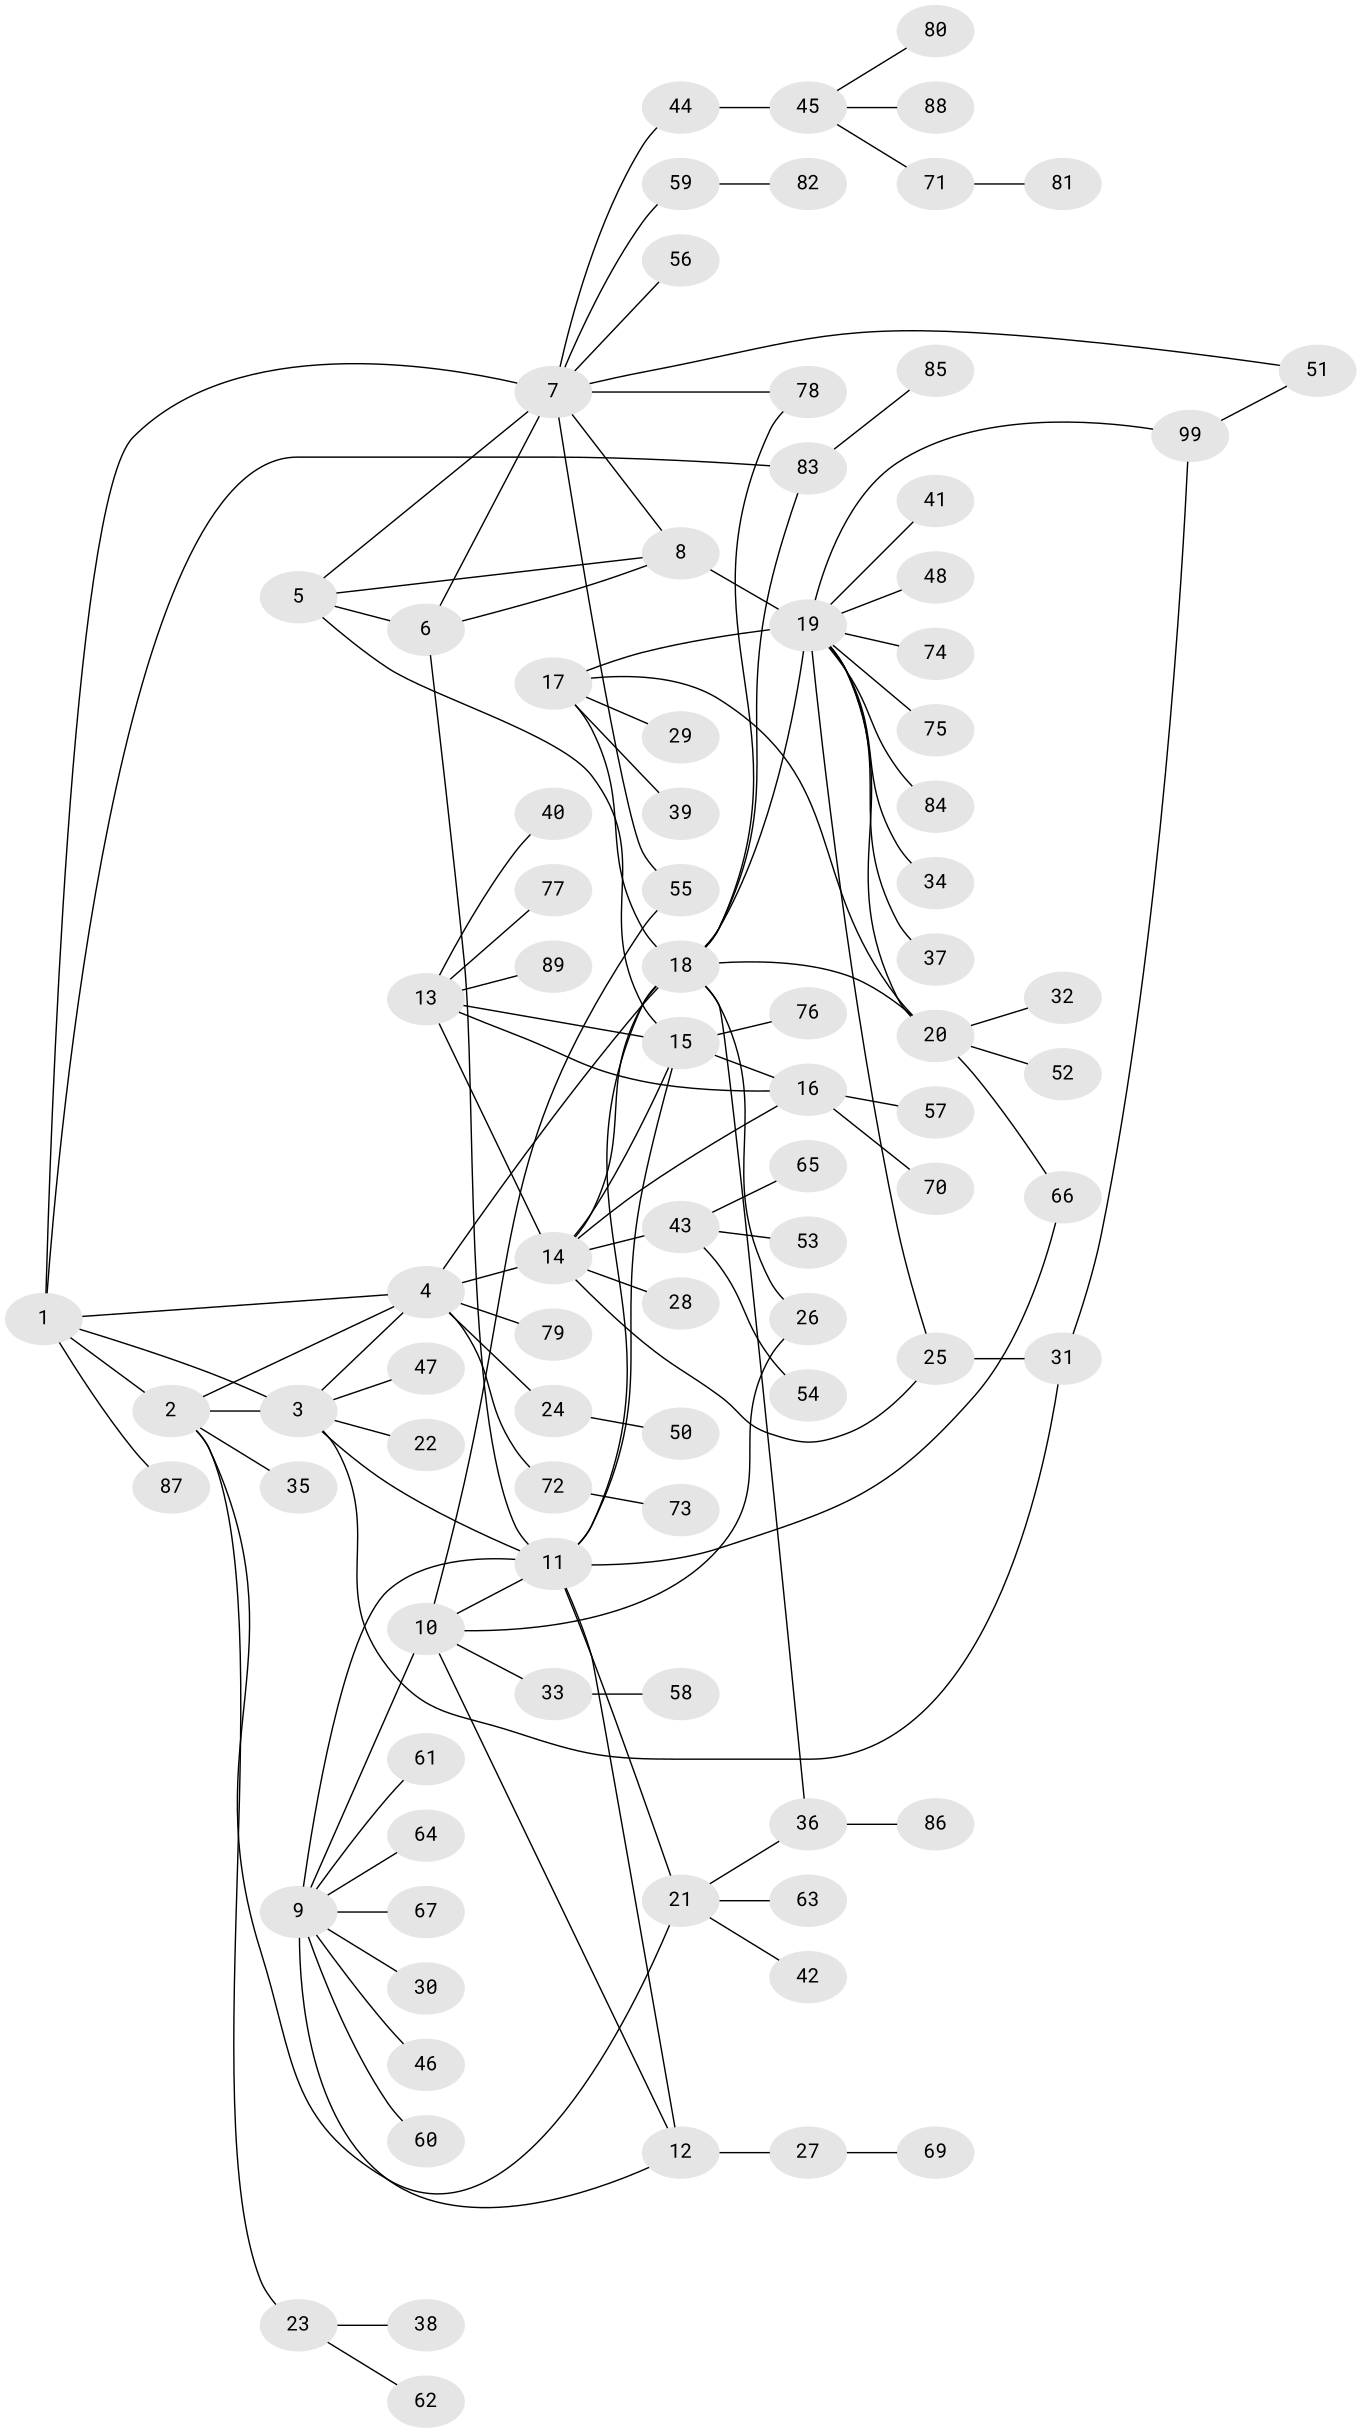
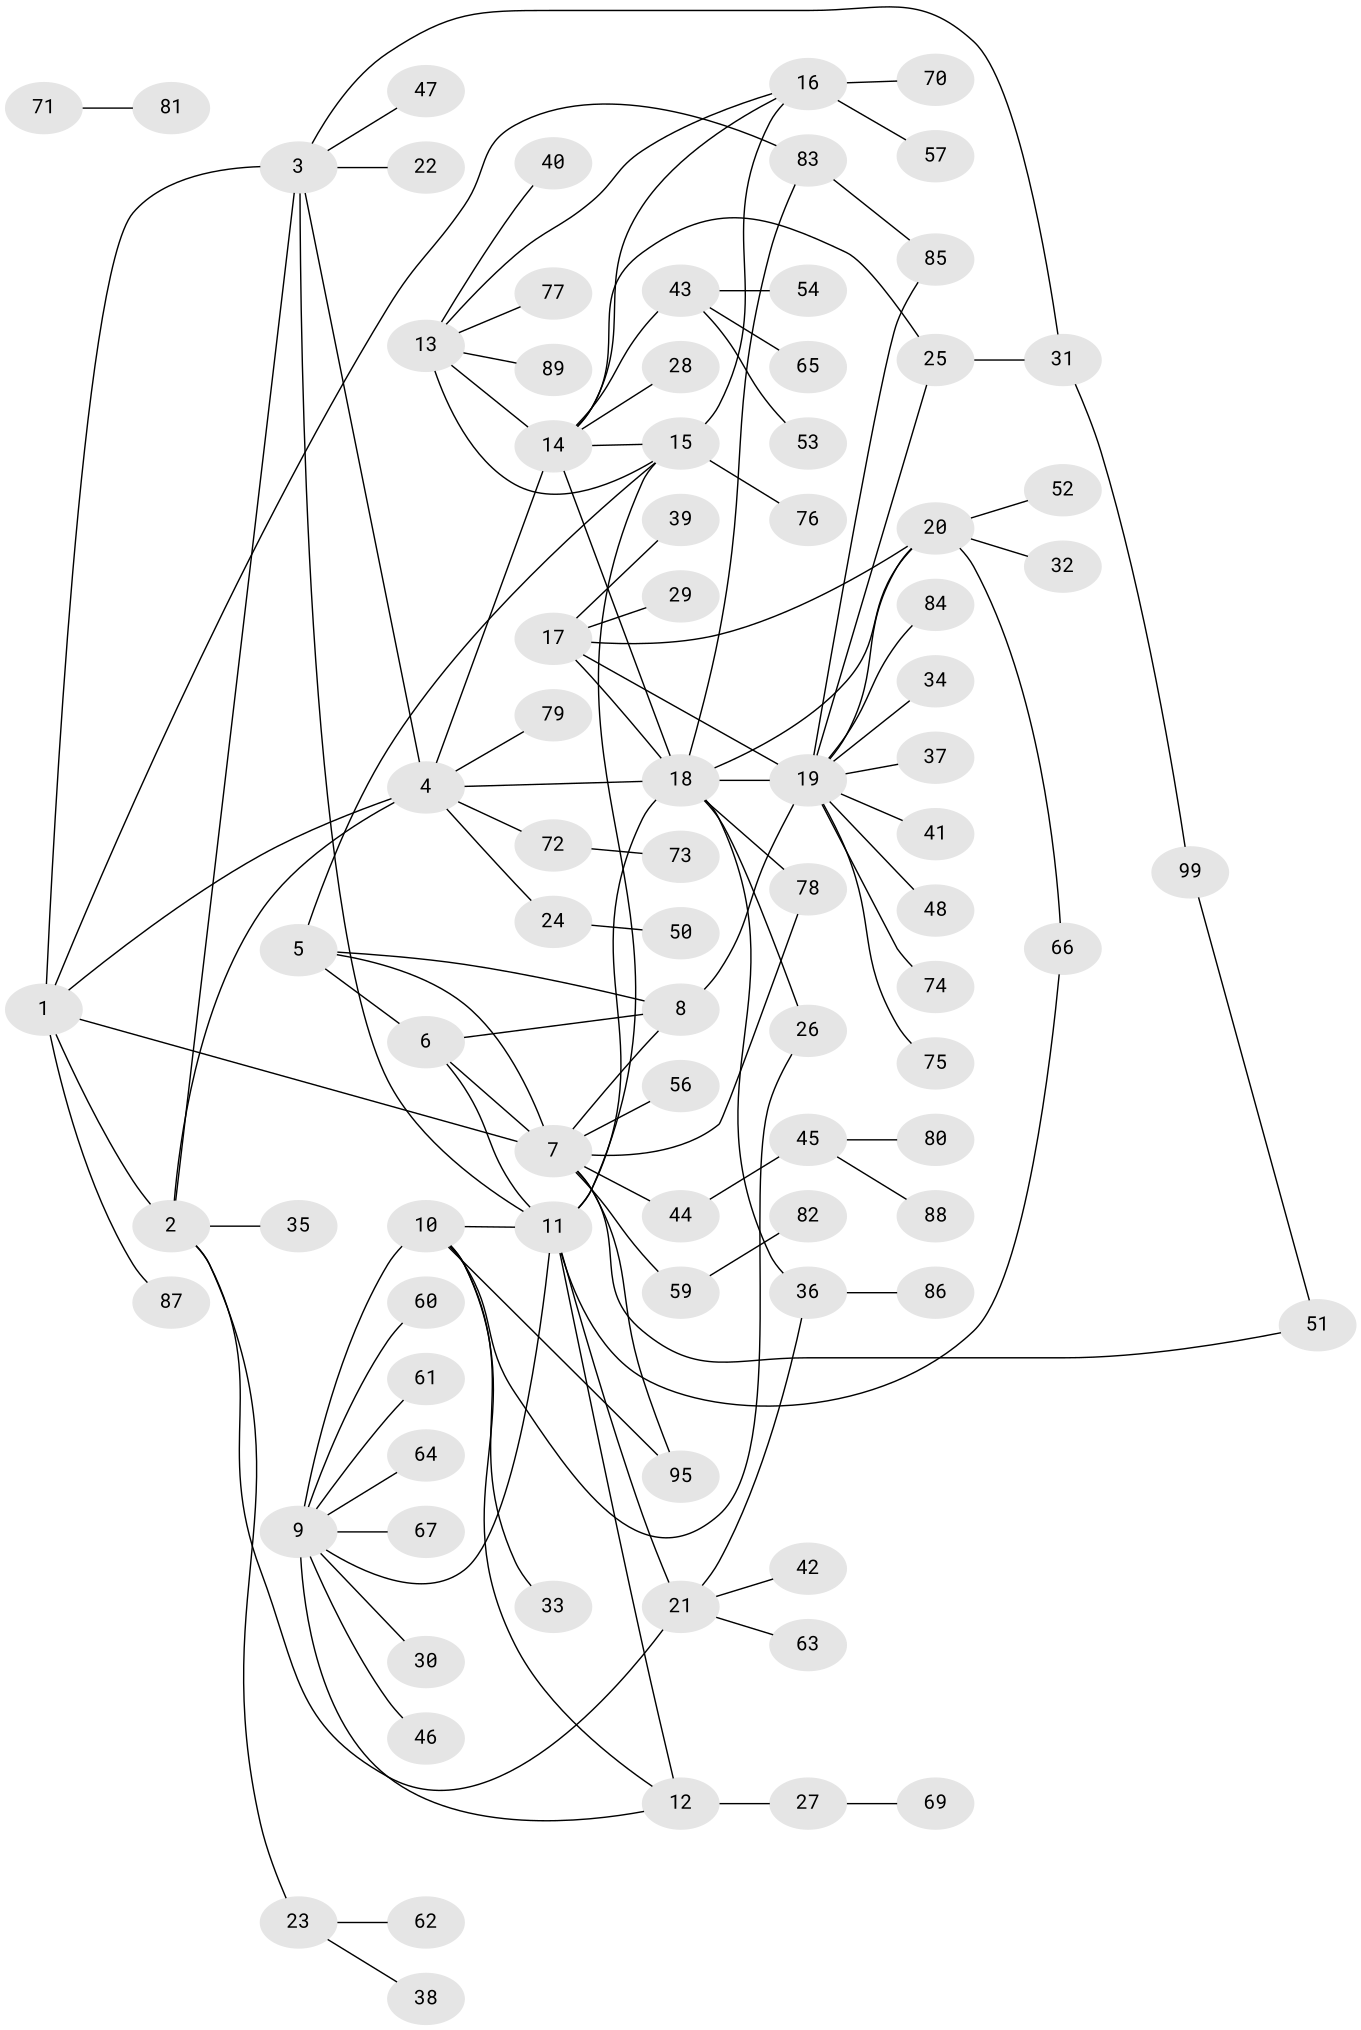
edge "45" -- "71": removed
edge "99" -- "19": now "85" -- "19"
node "55": label "55" -> "95"
node "58": removed
